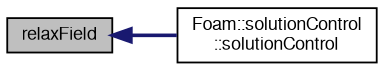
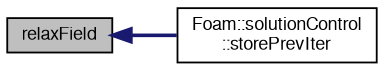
node "Foam::solutionControl ::solutionControl": label "Foam::solutionControl ::solutionControl" -> "Foam::solutionControl ::storePrevIter"
